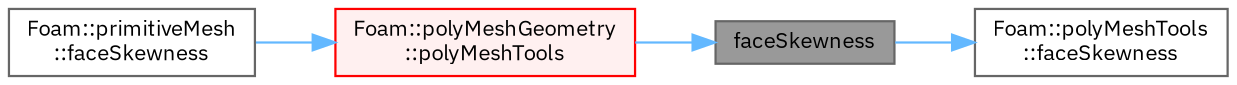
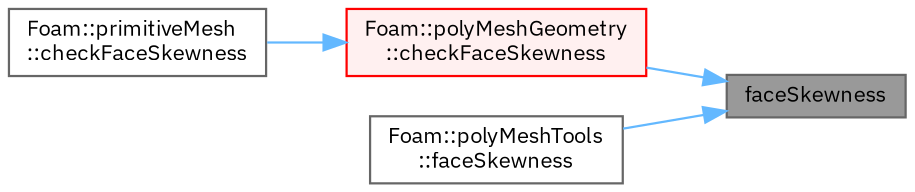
node "Foam::primitiveMesh ::faceSkewness": label "Foam::primitiveMesh ::faceSkewness" -> "Foam::primitiveMesh ::checkFaceSkewness"
node "Foam::polyMeshGeometry ::polyMeshTools": label "Foam::polyMeshGeometry ::polyMeshTools" -> "Foam::polyMeshGeometry ::checkFaceSkewness"
edge "faceSkewness" -> "Foam::polyMeshTools ::faceSkewness": reversed
